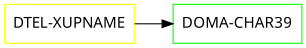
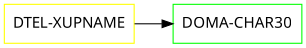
node "DOMA-CHAR39": label "DOMA-CHAR39" -> "DOMA-CHAR30"
